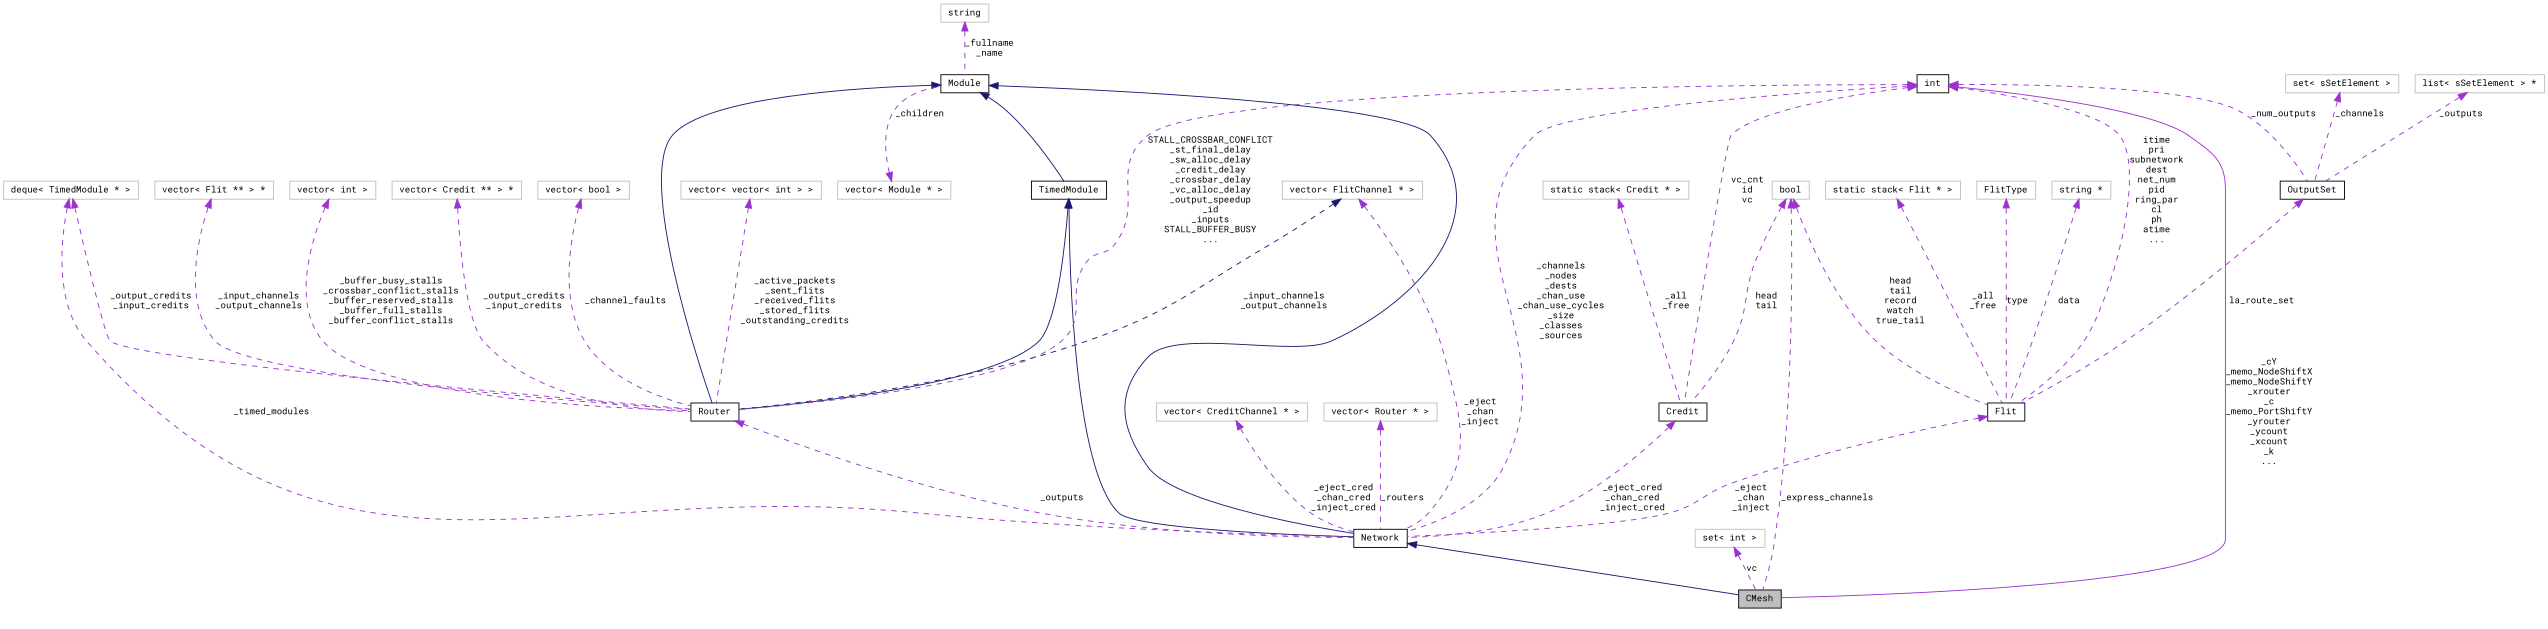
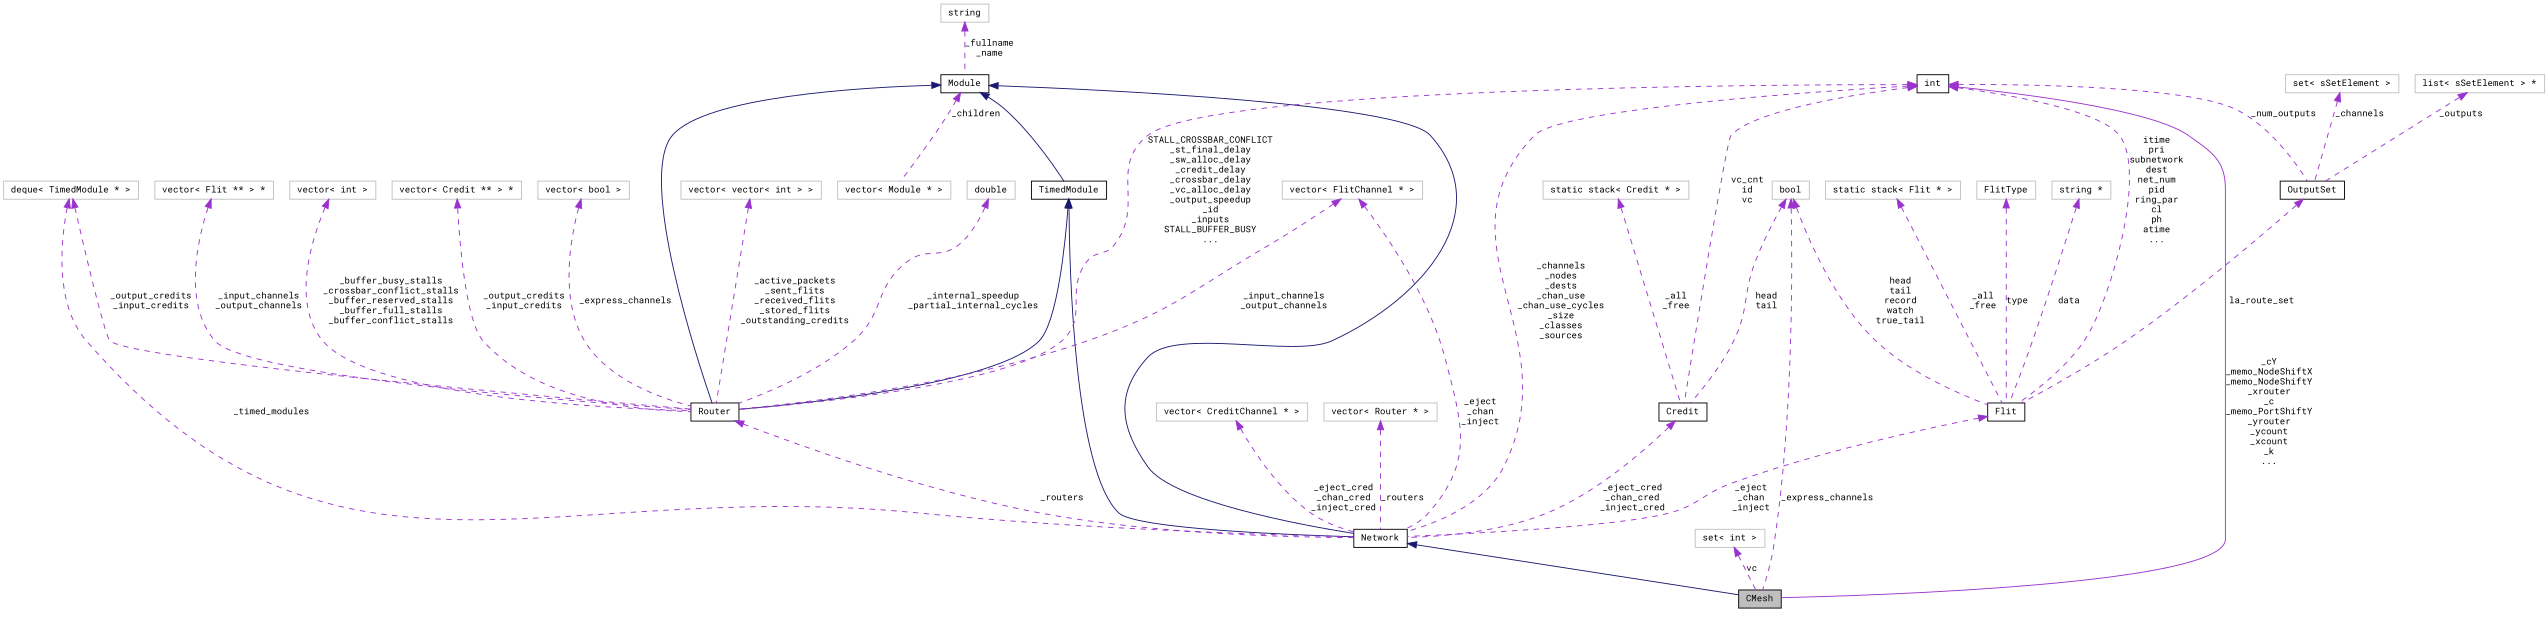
edge "Module" -> "vector< Module * >": reversed
node "double": added
edge "Router" -> "vector< bool >": label "_channel_faults" -> "_express_channels"
edge "Router" -> "vector< FlitChannel * >": color midnightblue -> darkorchid3
edge "Network" -> "Router": label "_outputs" -> "_routers"
